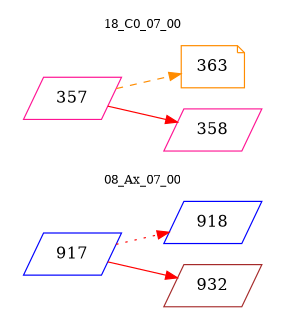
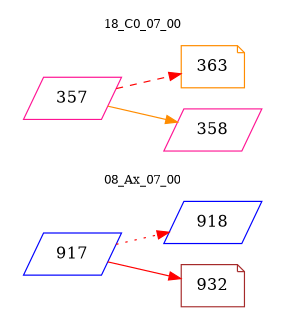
edge "357" -> "363": color darkorange -> red
edge "357" -> "358": color red -> darkorange
node "932": shape parallelogram -> note
